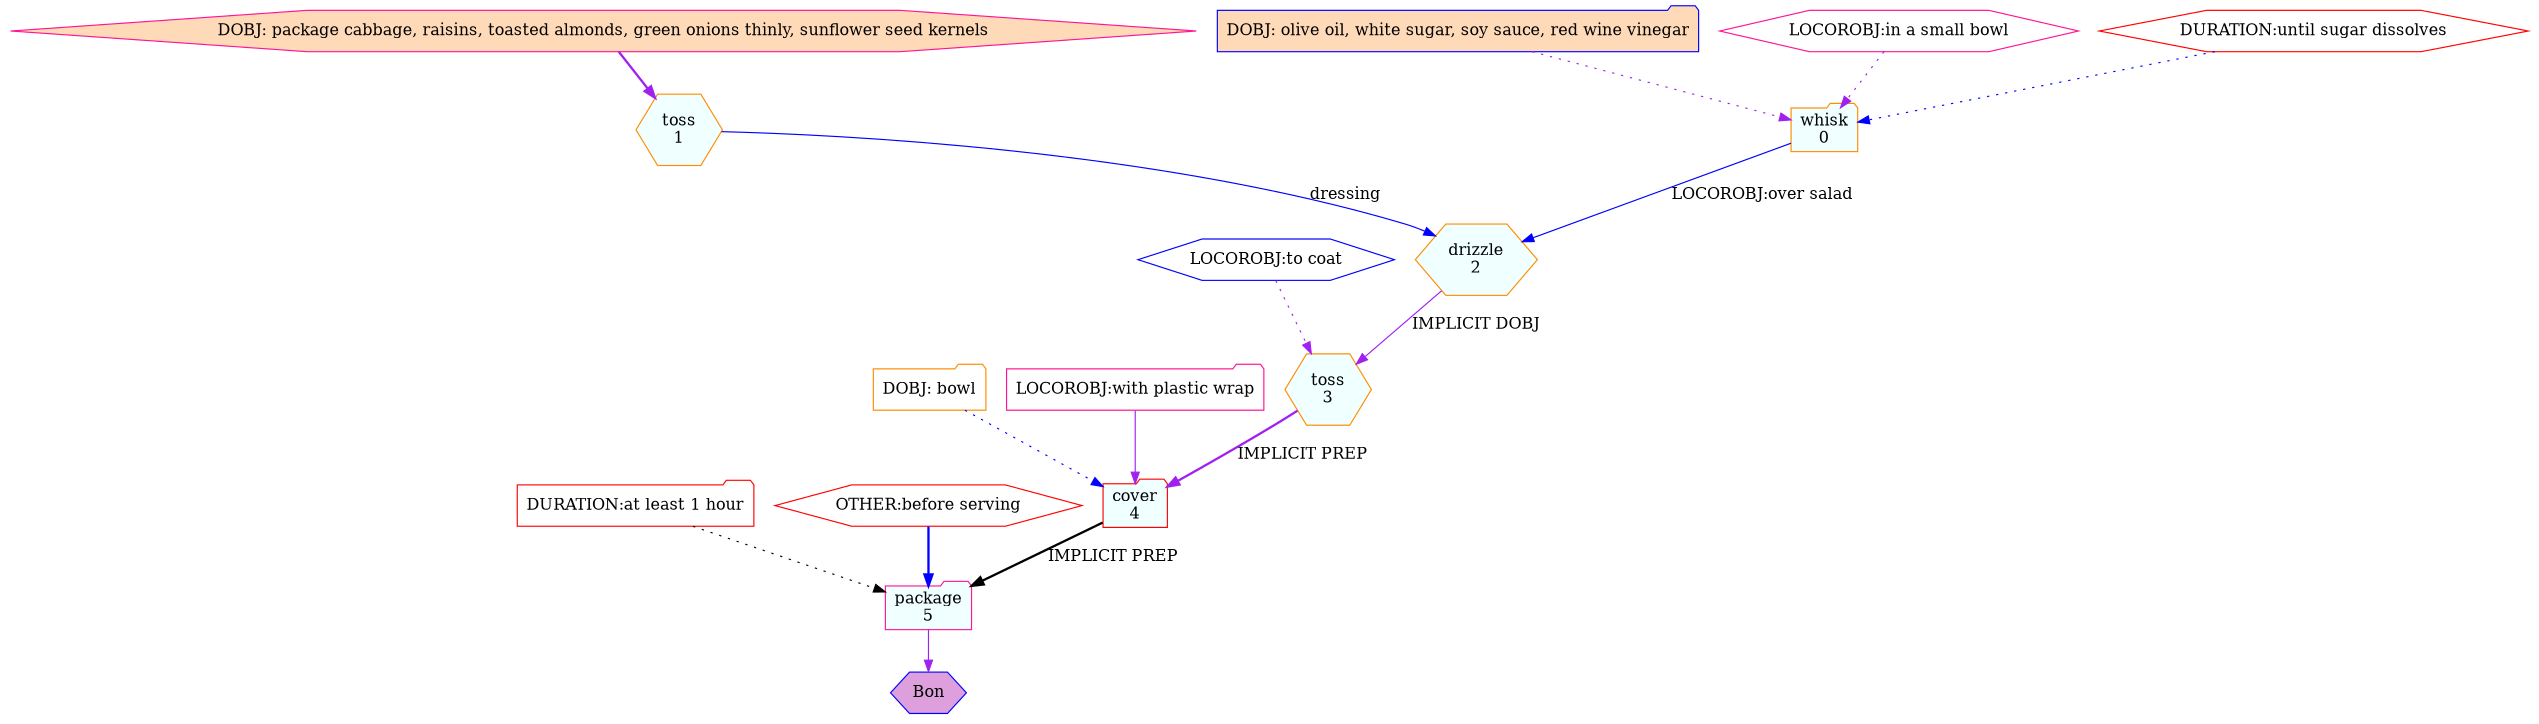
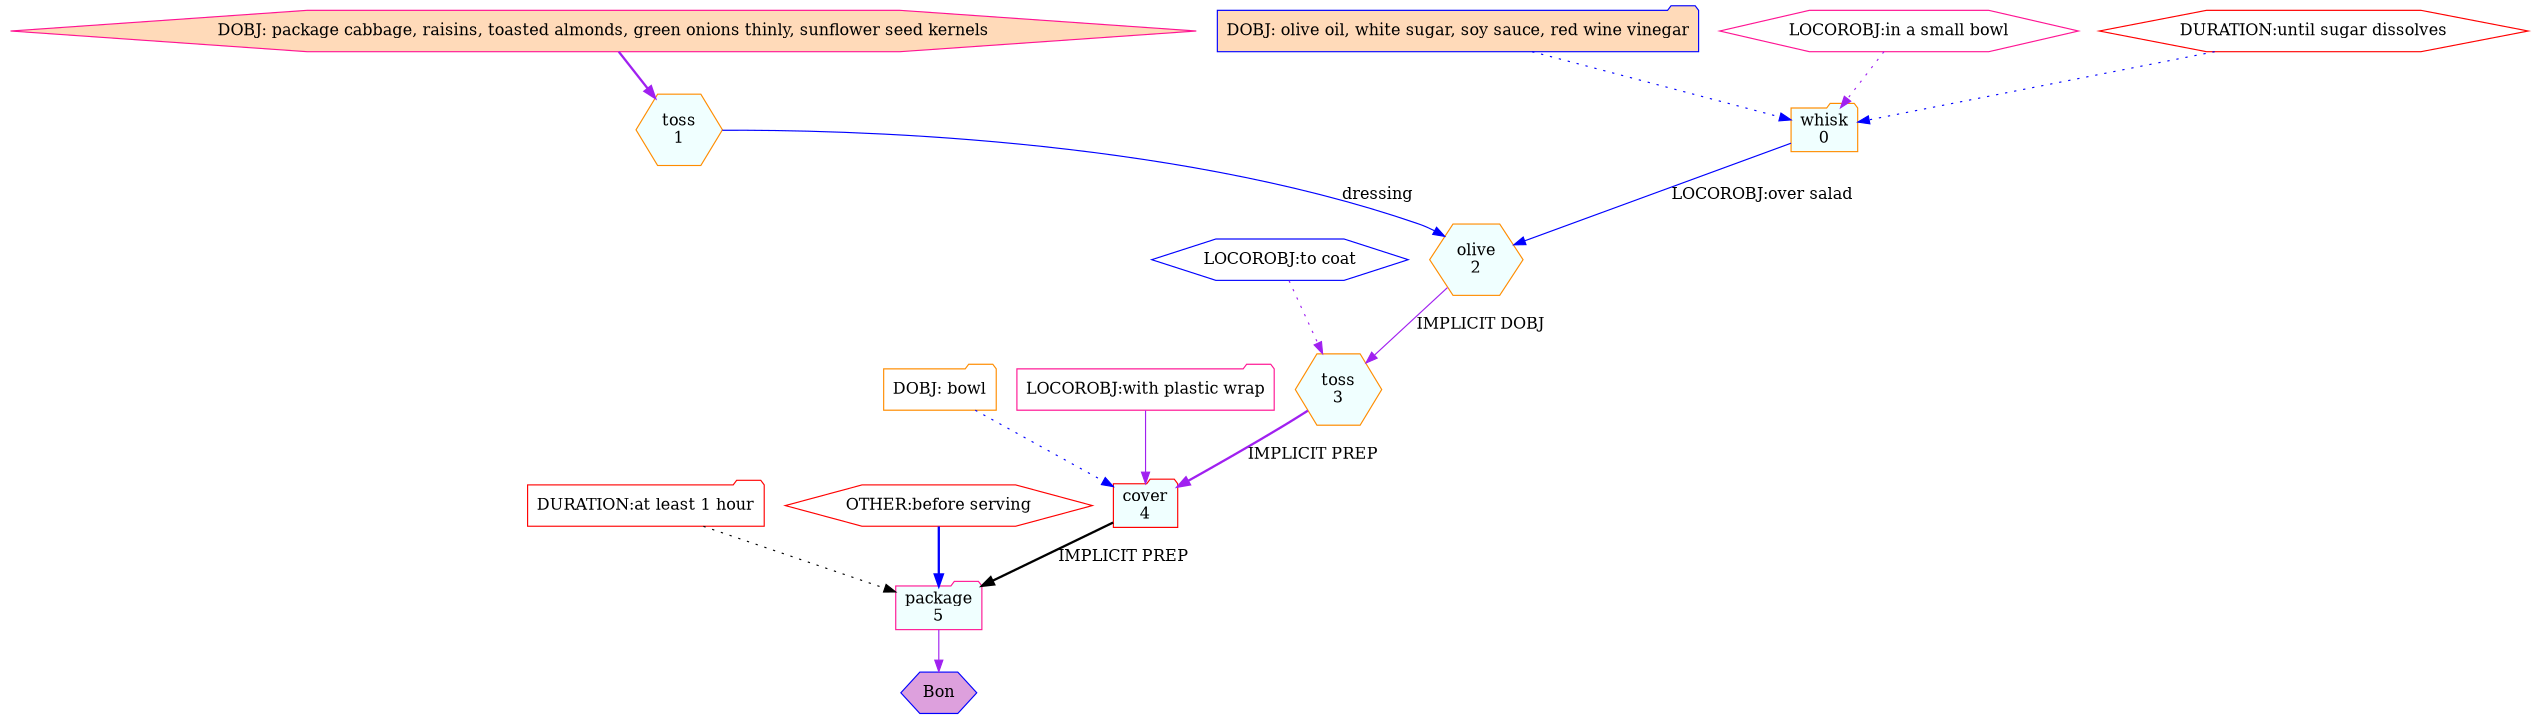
edge "DOBJ: olive oil, white sugar, soy sauce, red wine vinegar" -> "whisk 0": color purple -> blue
node "drizzle 2": label "drizzle 2" -> "olive 2"
